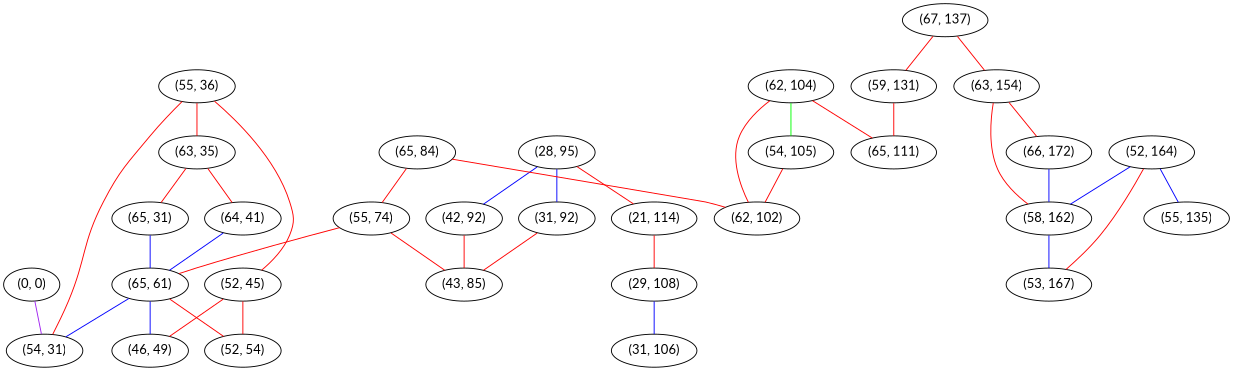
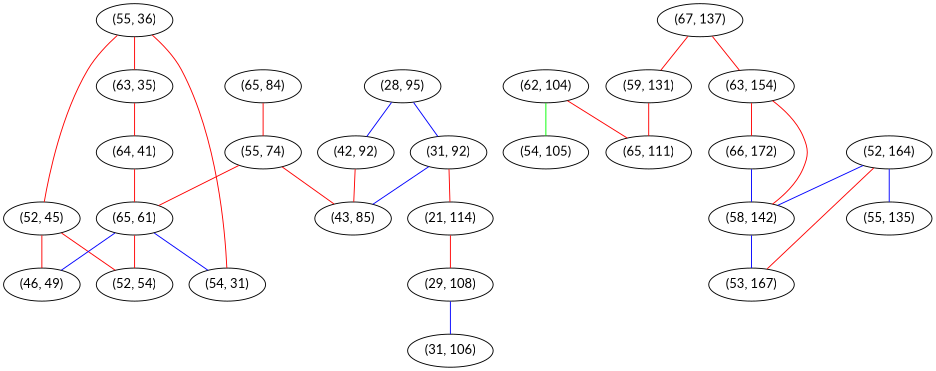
edge "(28, 95)" -- "(21, 114)": now "(31, 92)" -- "(21, 114)"
node "(65, 31)": removed
node "(62, 102)": removed
node "(58, 162)": label "(58, 162)" -> "(58, 142)"
edge "(64, 41)" -- "(65, 61)": color blue -> red
edge "(31, 92)" -- "(43, 85)": color red -> blue
node "(0, 0)": removed
